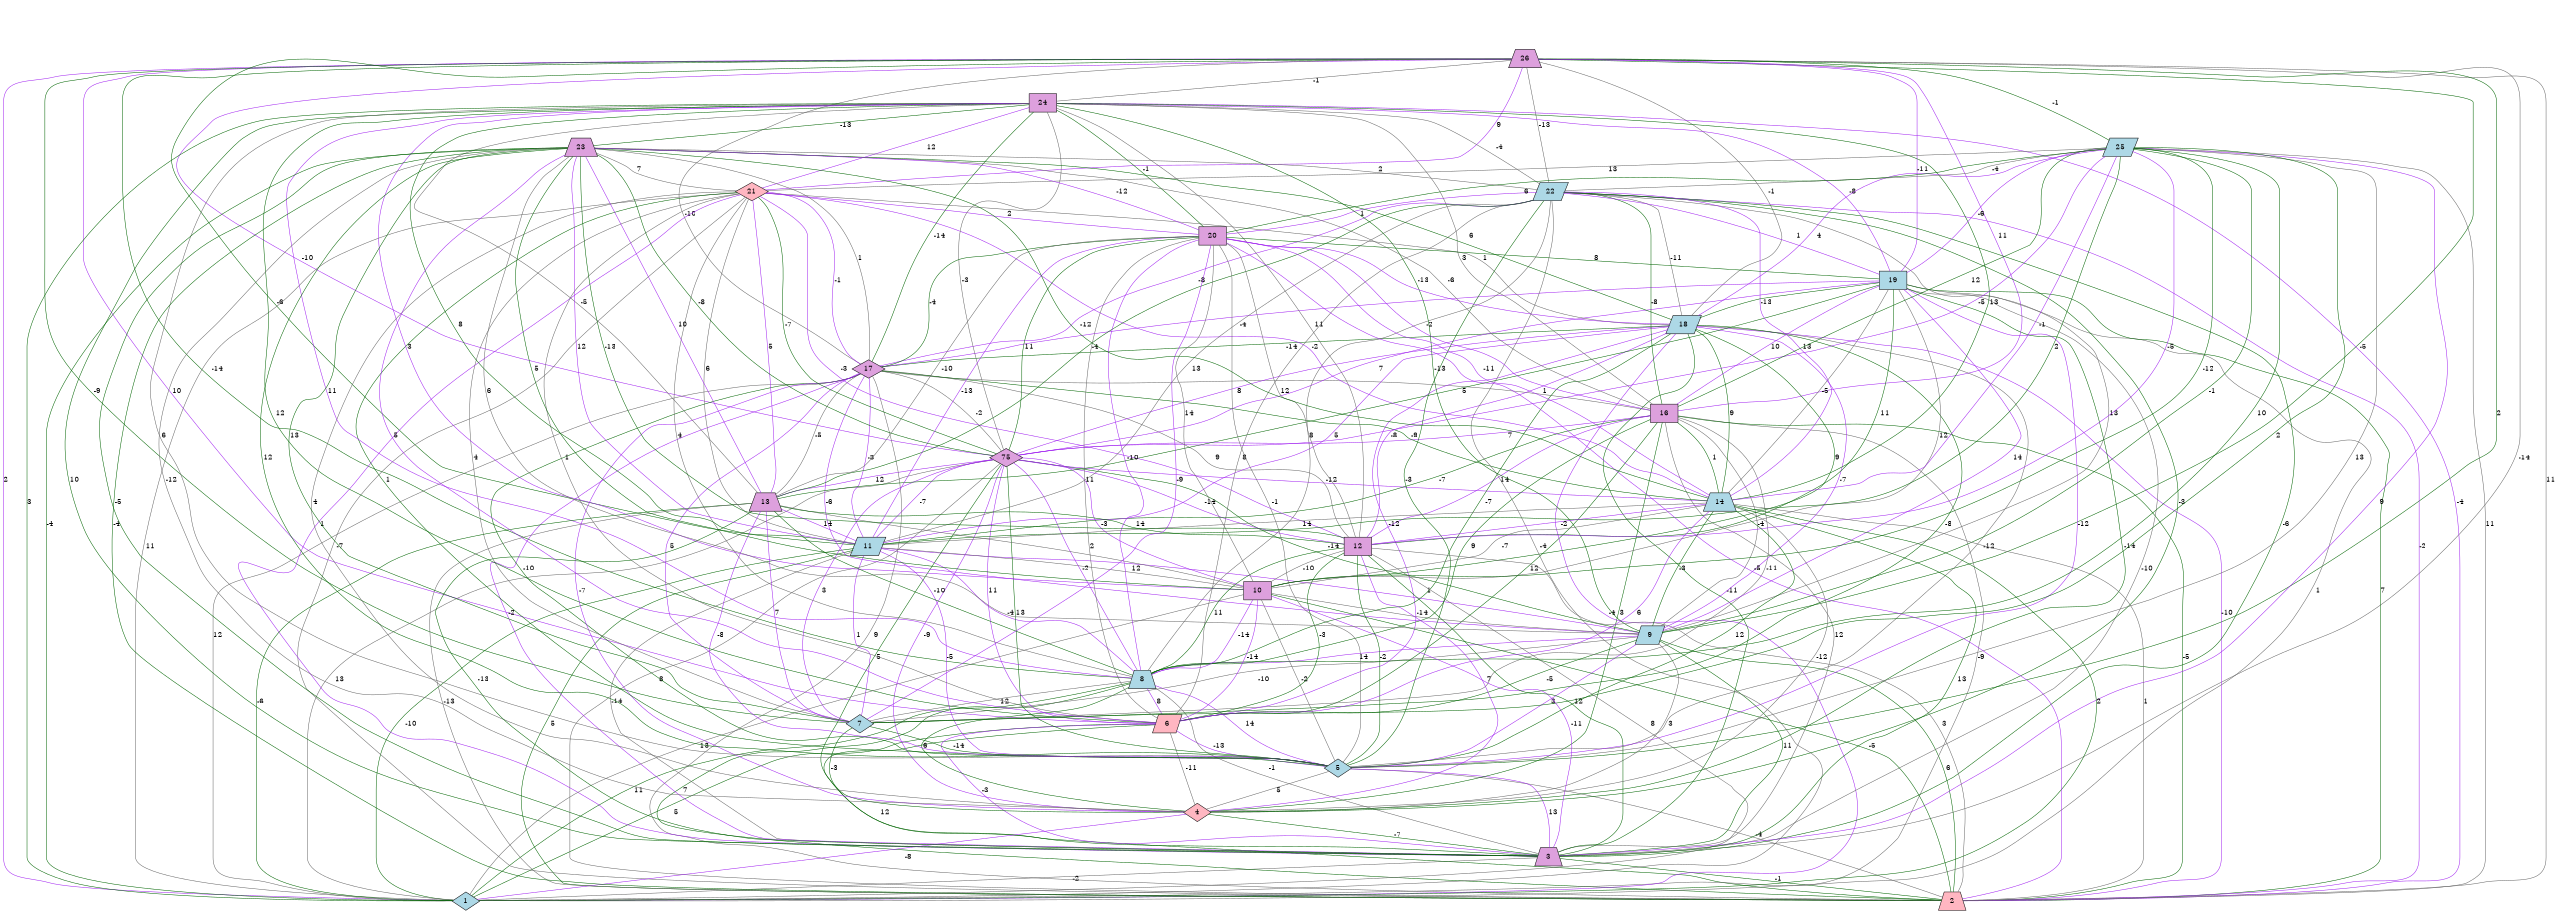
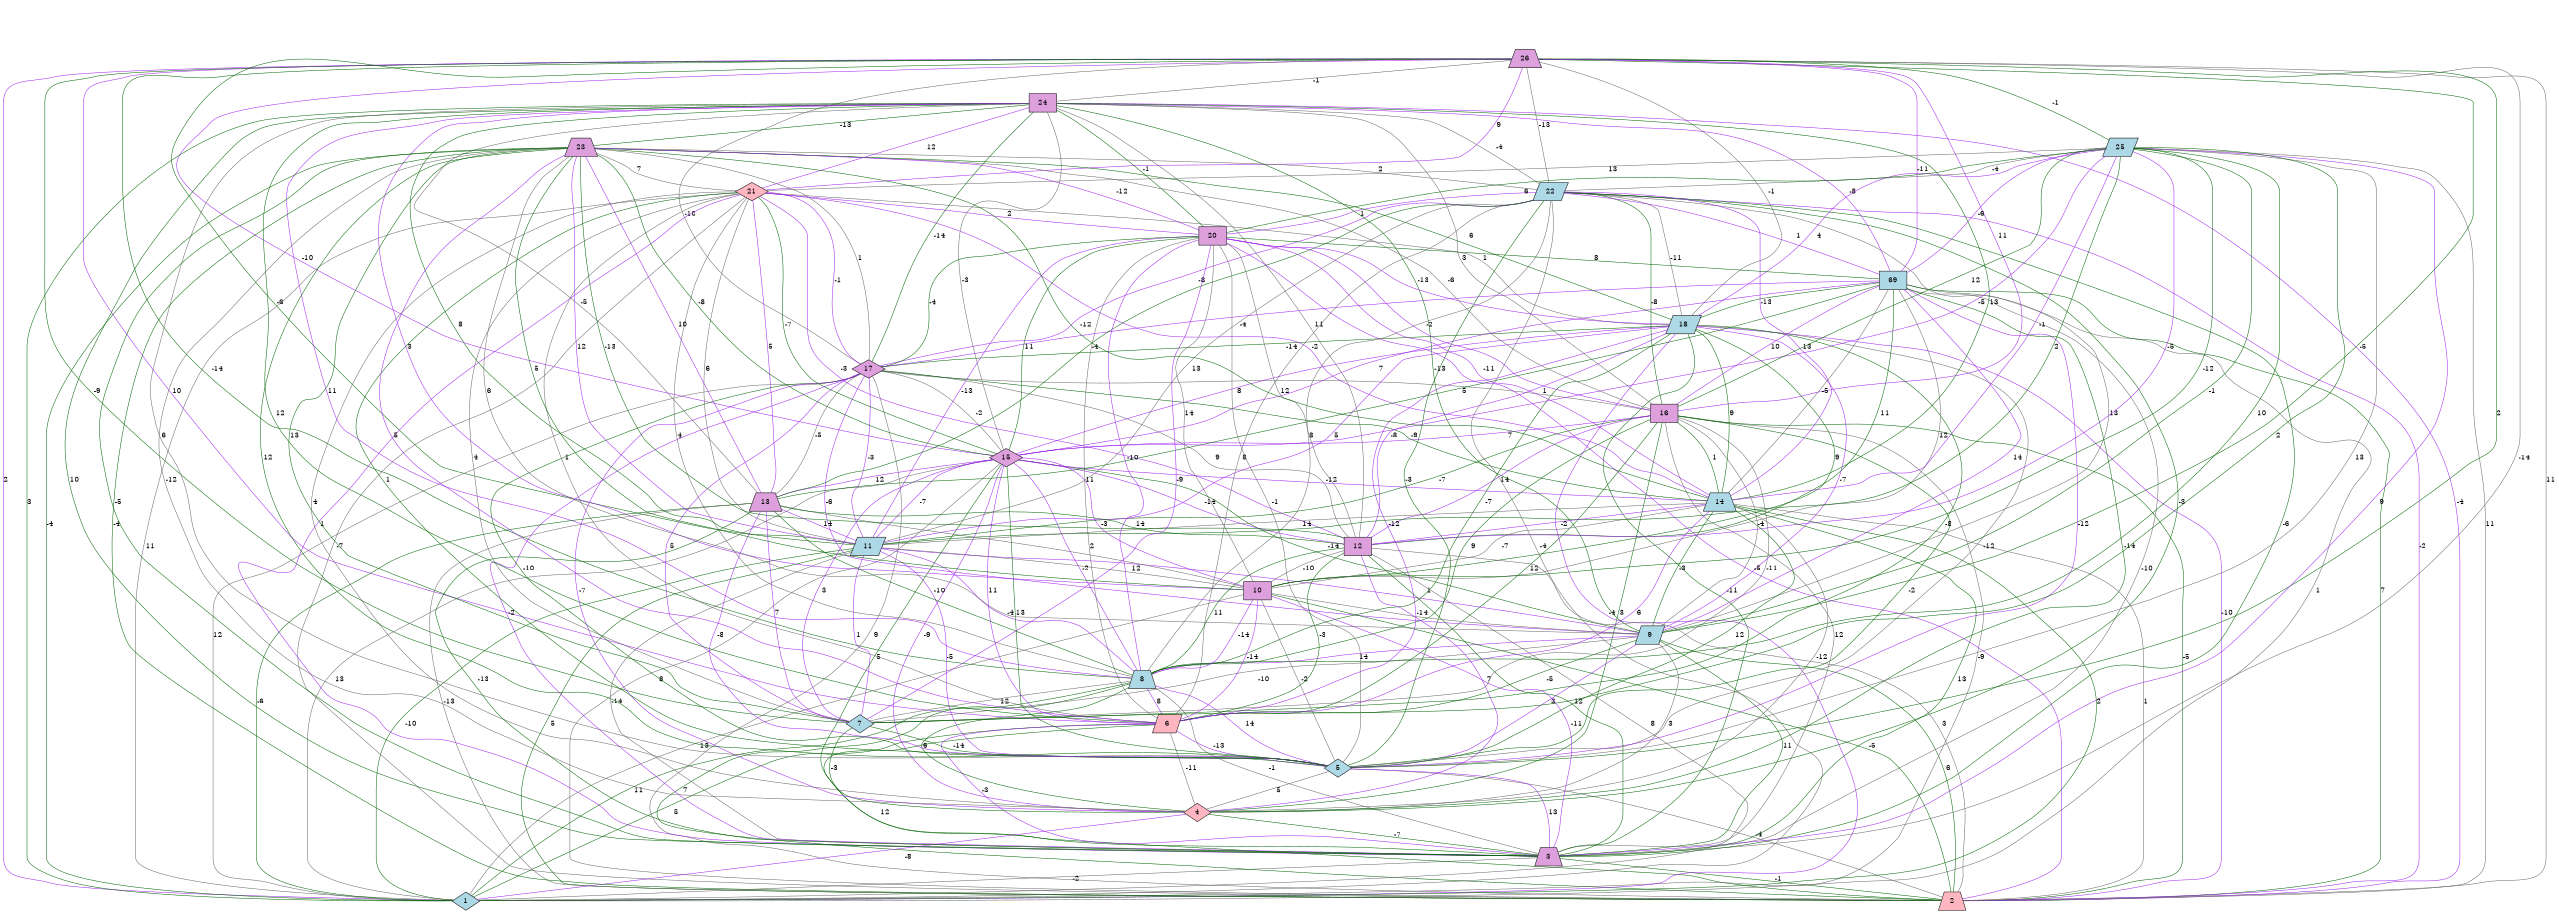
node "19": label "19" -> "69"
edge "20" -- "13": removed, label "-10"
node "75": label "75" -> "15"
edge "12" -- "5": now "16" -- "5"
